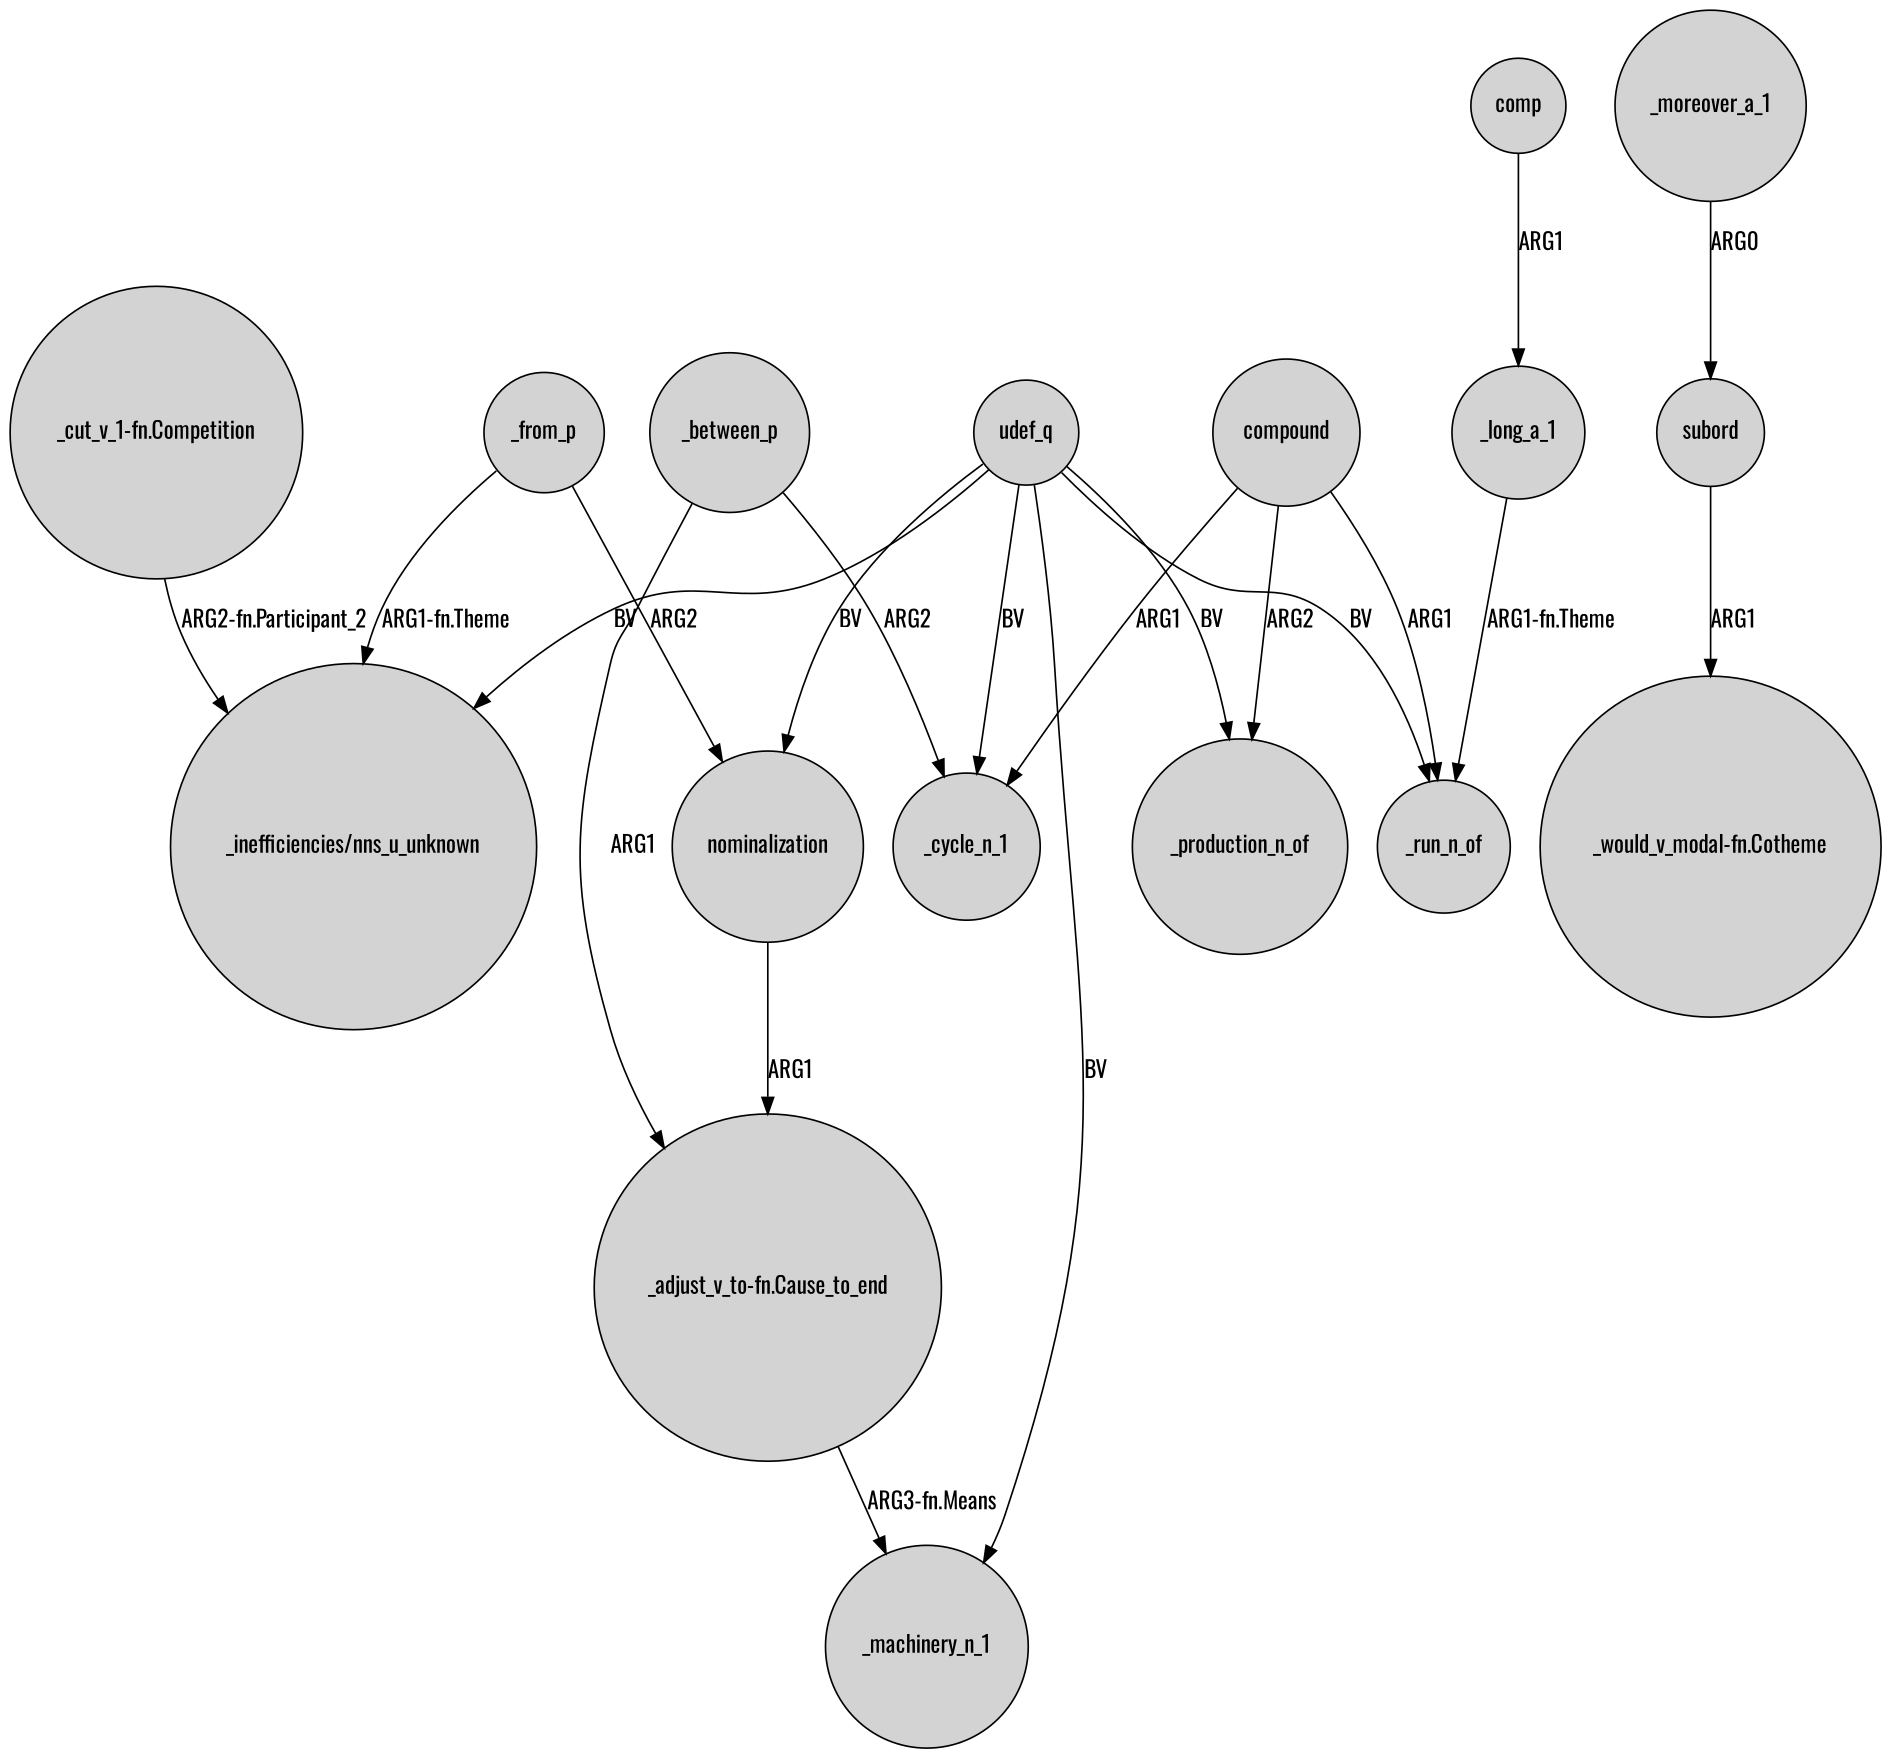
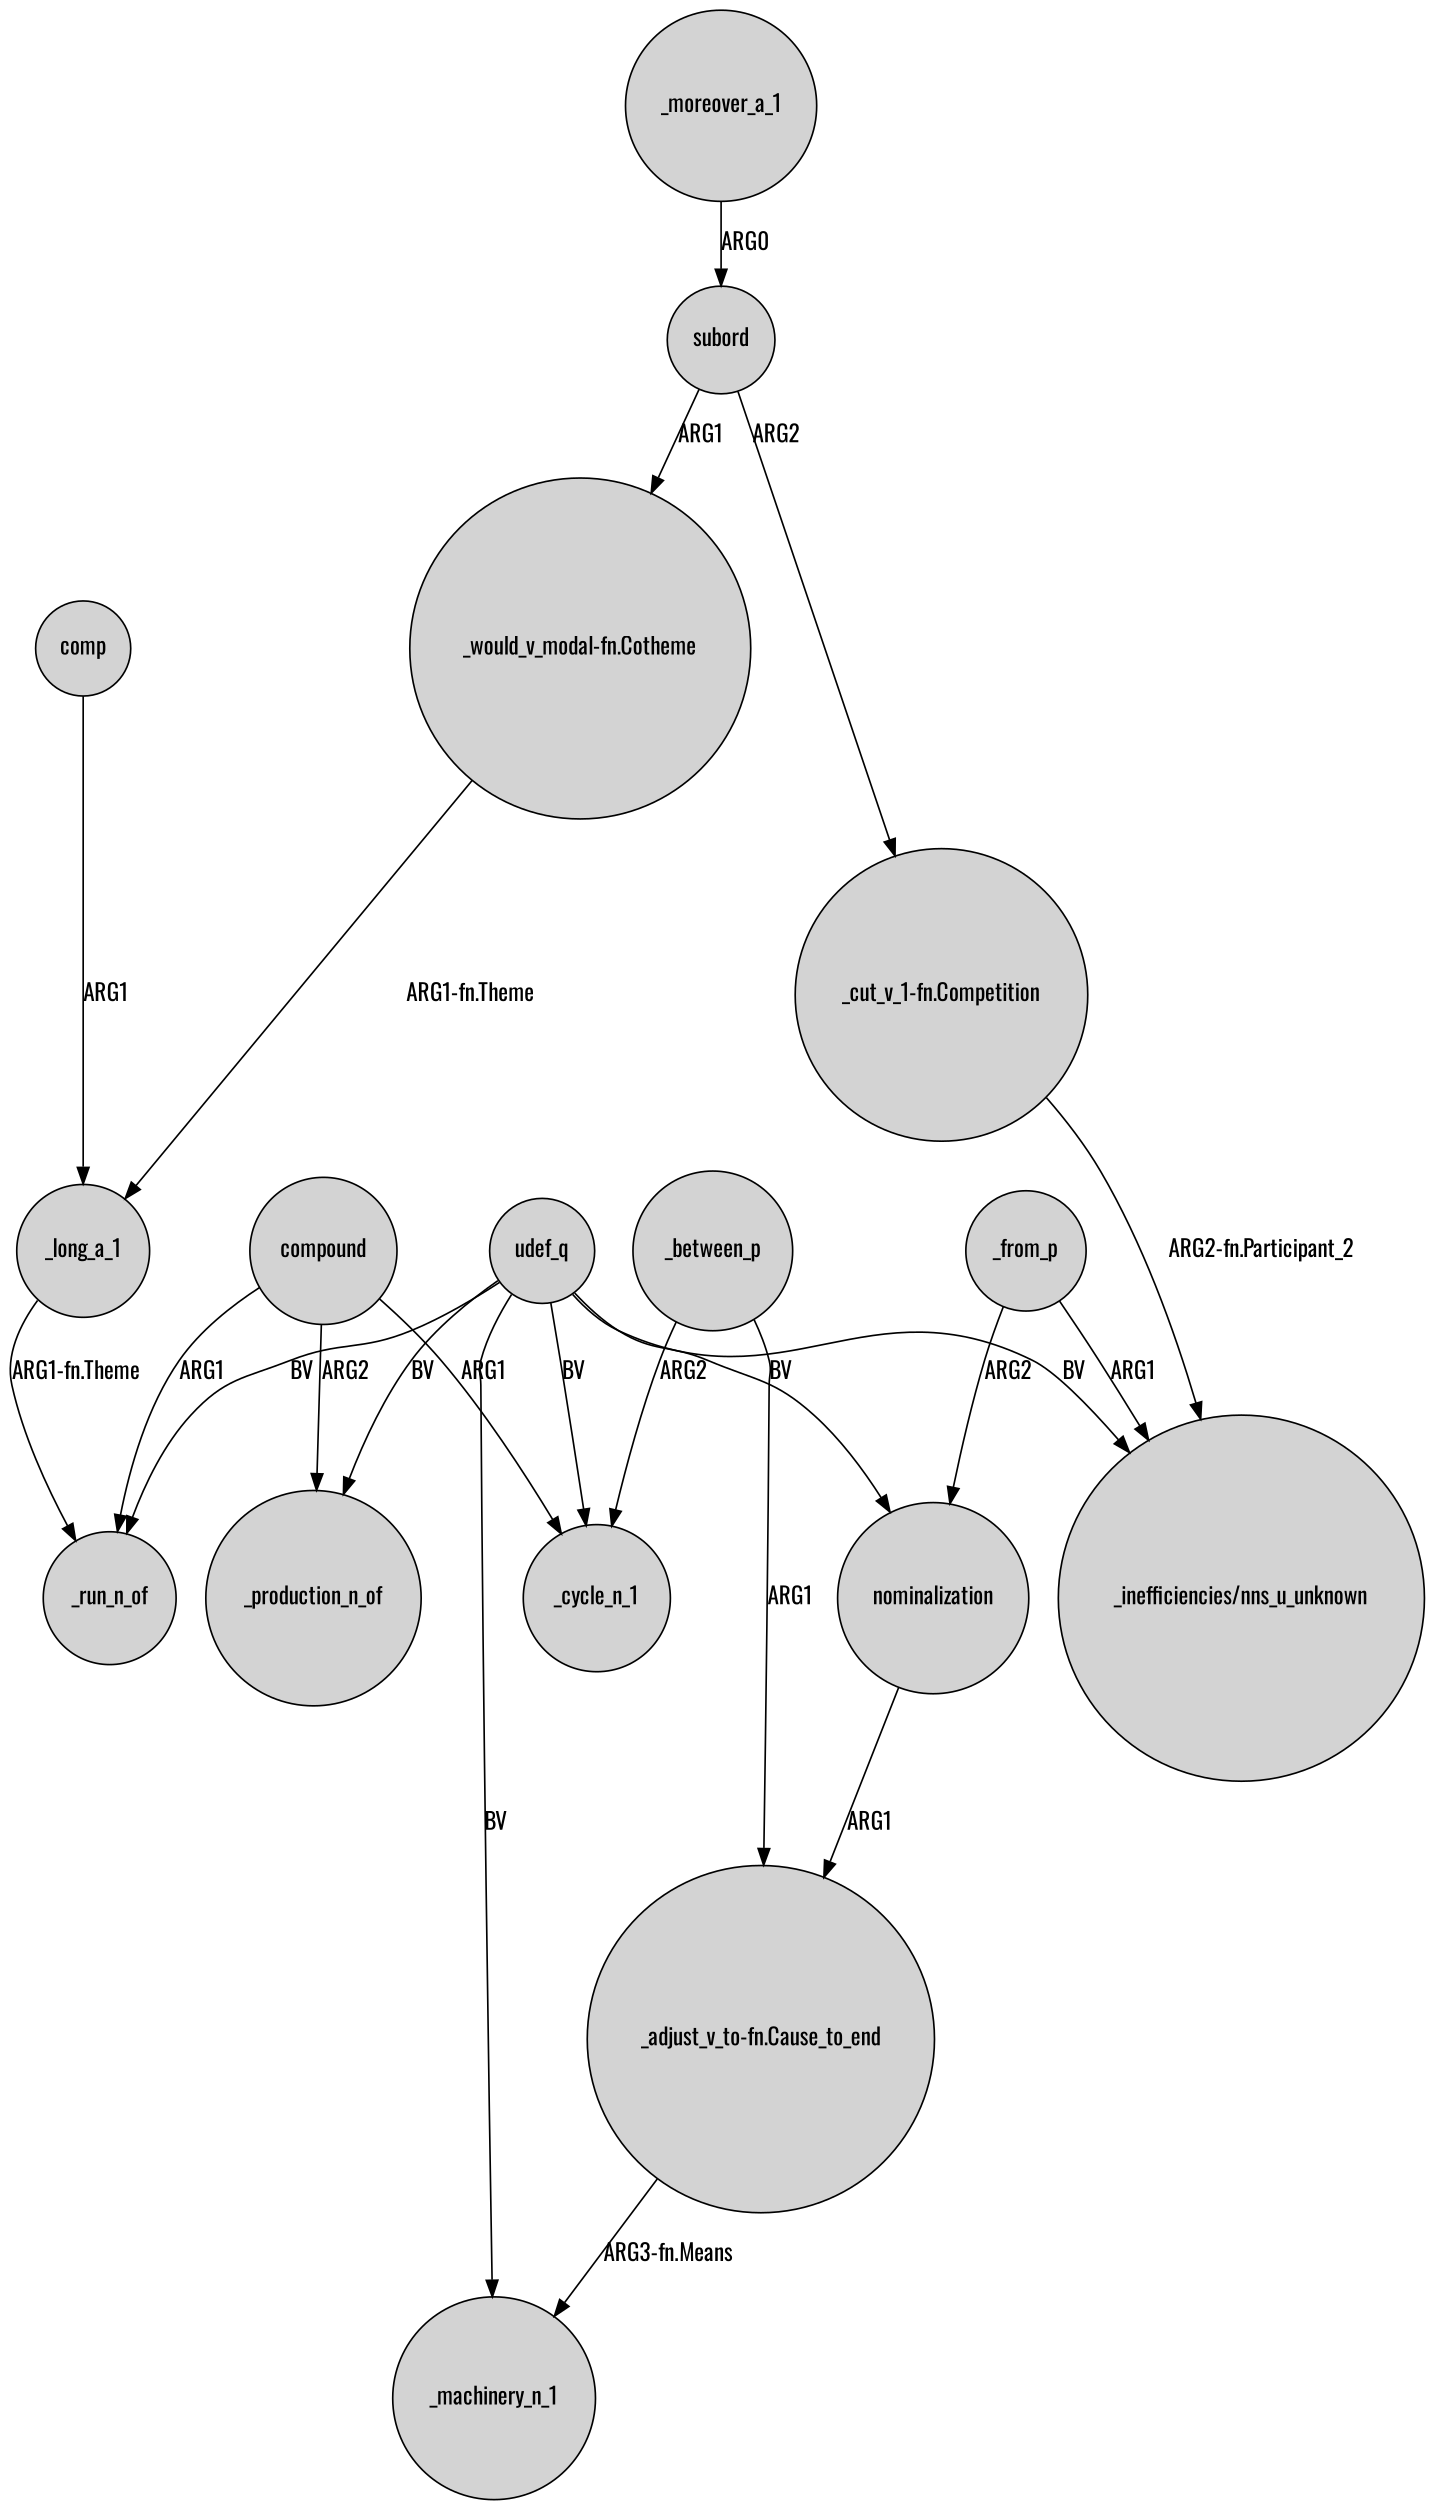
edge "subord" -> "_cut_v_1-fn.Competition": added, label "ARG2"
edge "_from_p" -> "_inefficiencies/nns_u_unknown": label "ARG1-fn.Theme" -> "ARG1"
edge "_would_v_modal-fn.Cotheme" -> "_long_a_1": added, label "ARG1-fn.Theme"
